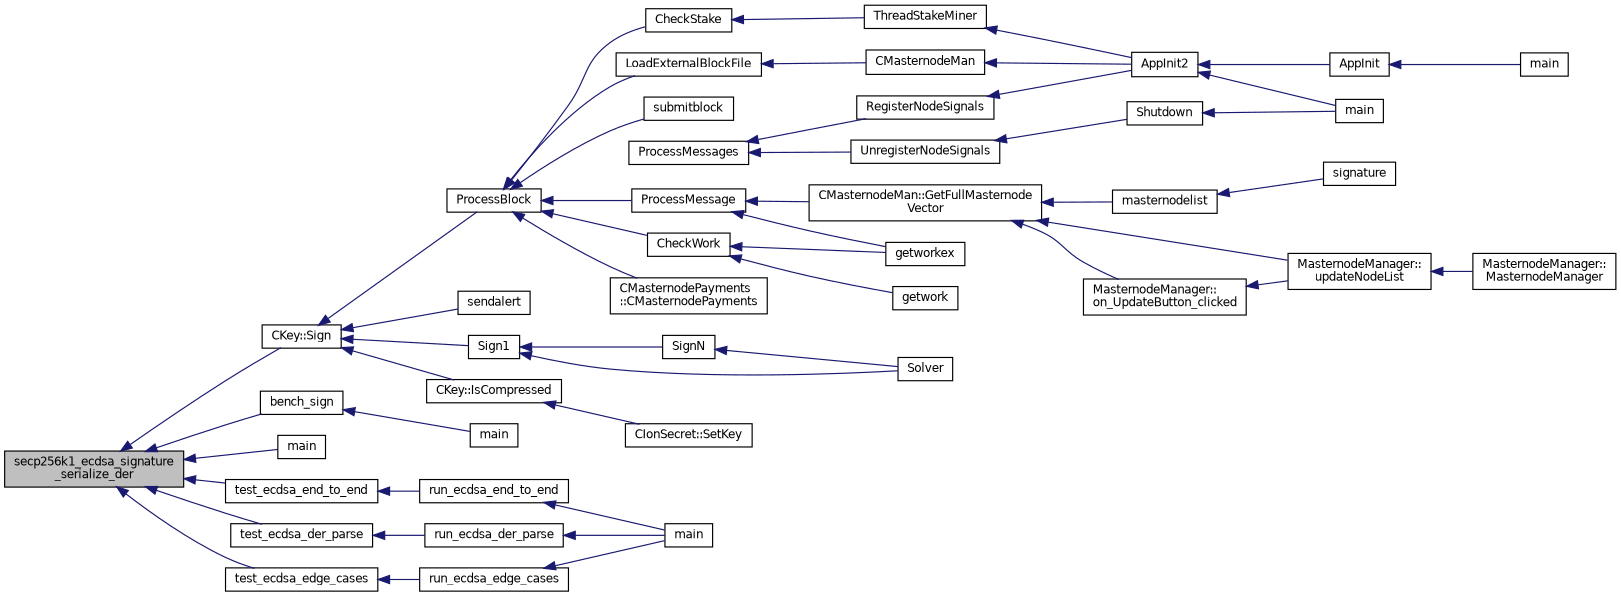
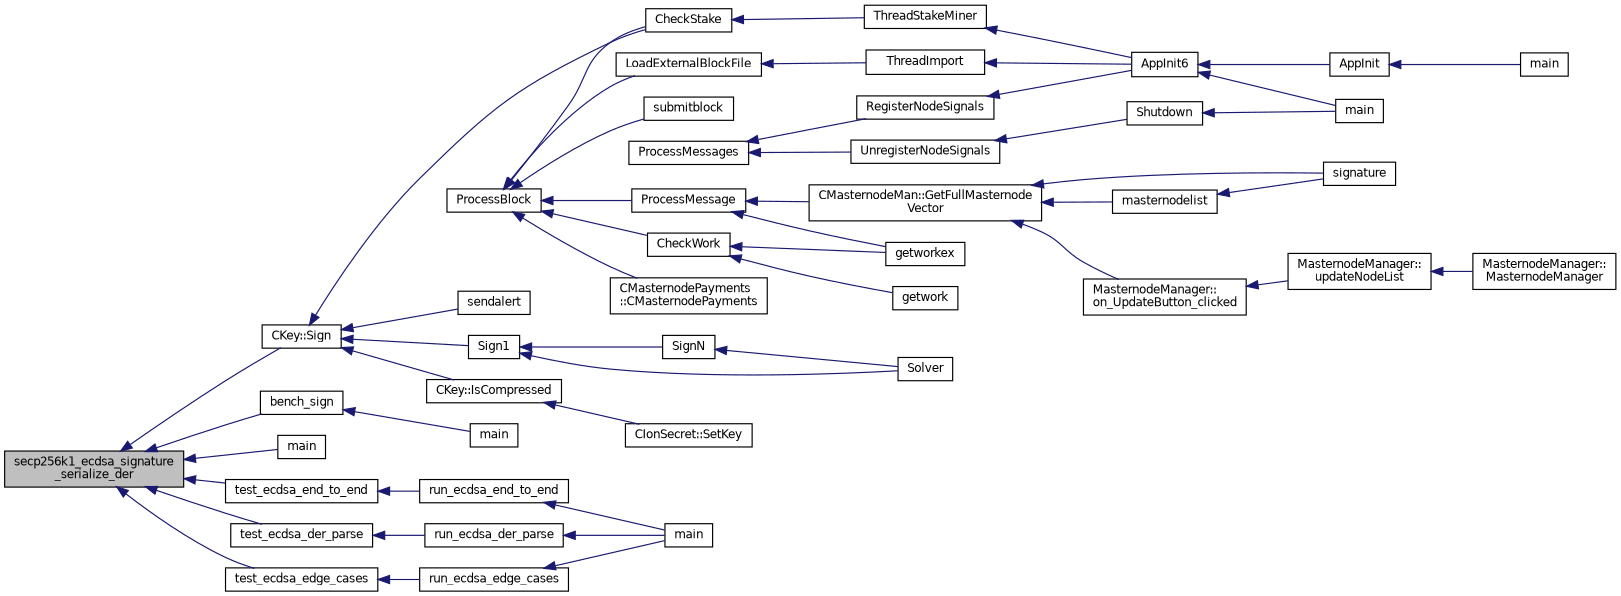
node "CMasternodeMan": label "CMasternodeMan" -> "ThreadImport"
node "AppInit2": label "AppInit2" -> "AppInit6"
edge "MasternodeManager:: updateNodeList" -> "CMasternodeMan::GetFullMasternode Vector": now "signature" -> "CMasternodeMan::GetFullMasternode Vector"
edge "ProcessBlock" -> "CKey::Sign": now "CheckStake" -> "CKey::Sign"
